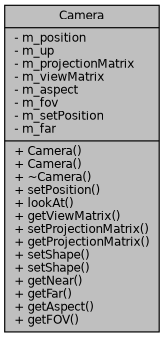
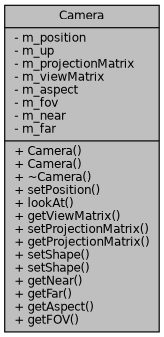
node "Camera": text "- m_setPosition" -> "- m_near"
